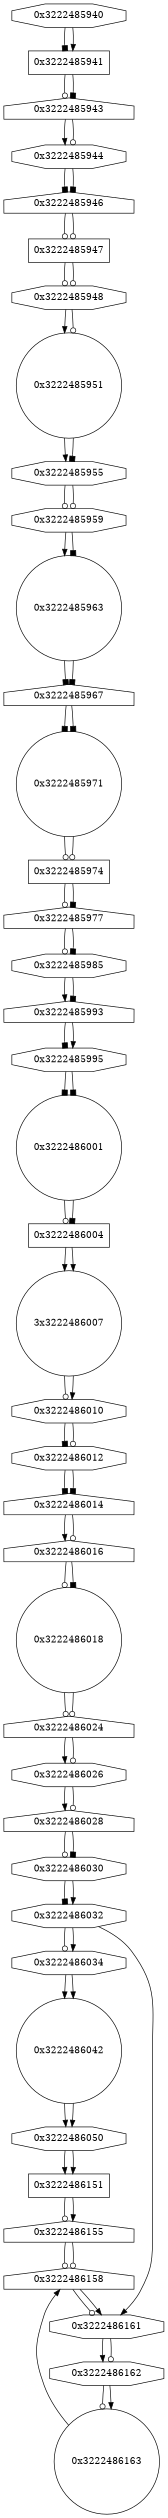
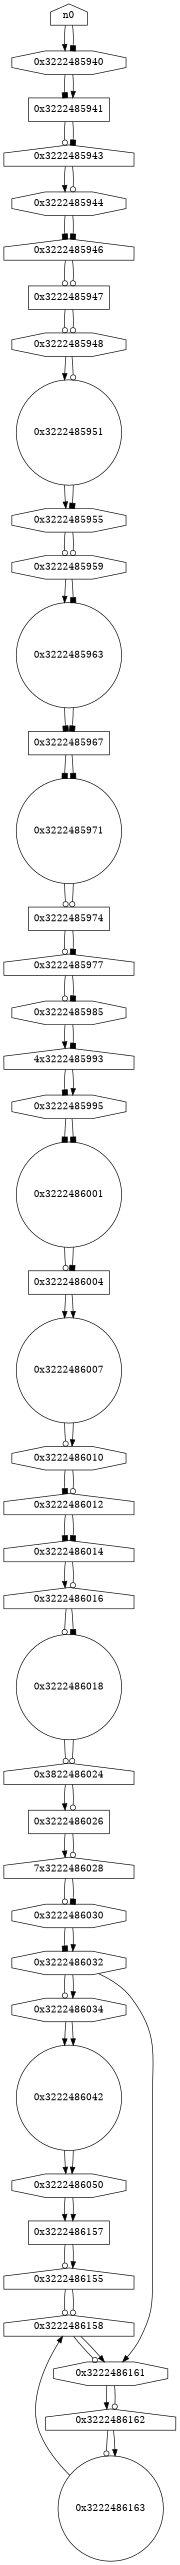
node "n0": added
node "0x3222485967": shape house -> box
node "0x3222485993": label "0x3222485993" -> "4x3222485993"
node "3x3222486007": label "3x3222486007" -> "0x3222486007"
node "0x3222486012": shape octagon -> house
node "0x3222486024": label "0x3222486024" -> "0x3822486024"
node "0x3222486026": shape octagon -> box
node "0x3222486028": label "0x3222486028" -> "7x3222486028"
node "0x3222486151": label "0x3222486151" -> "0x3222486157"
node "0x3222486162": shape octagon -> house
